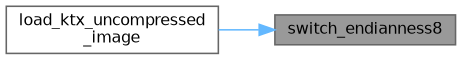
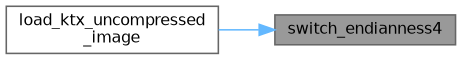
node "switch_endianness8": label "switch_endianness8" -> "switch_endianness4"
